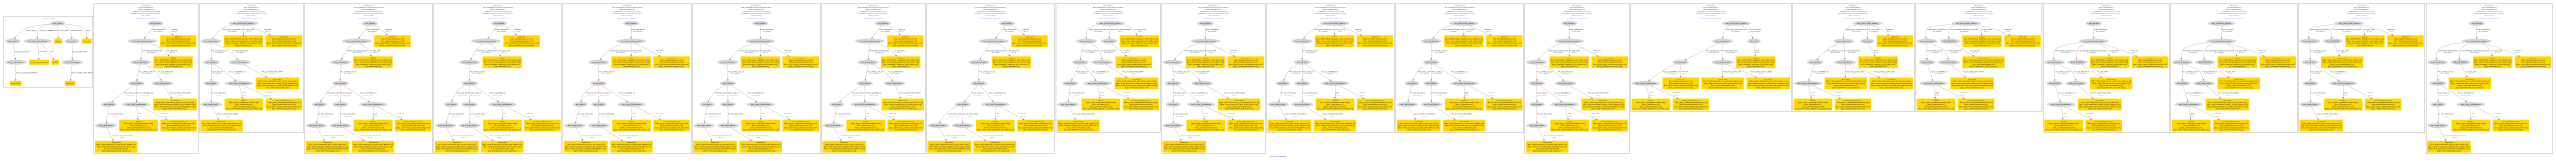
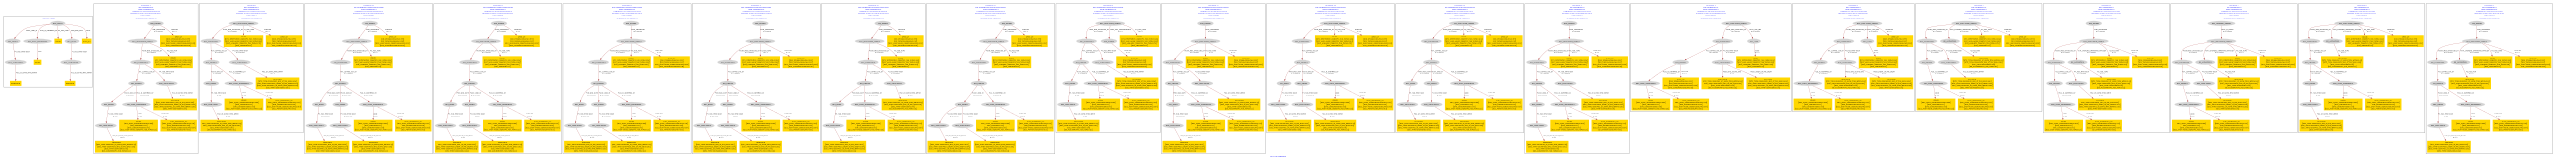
node "artist_appellation_uri": removed
